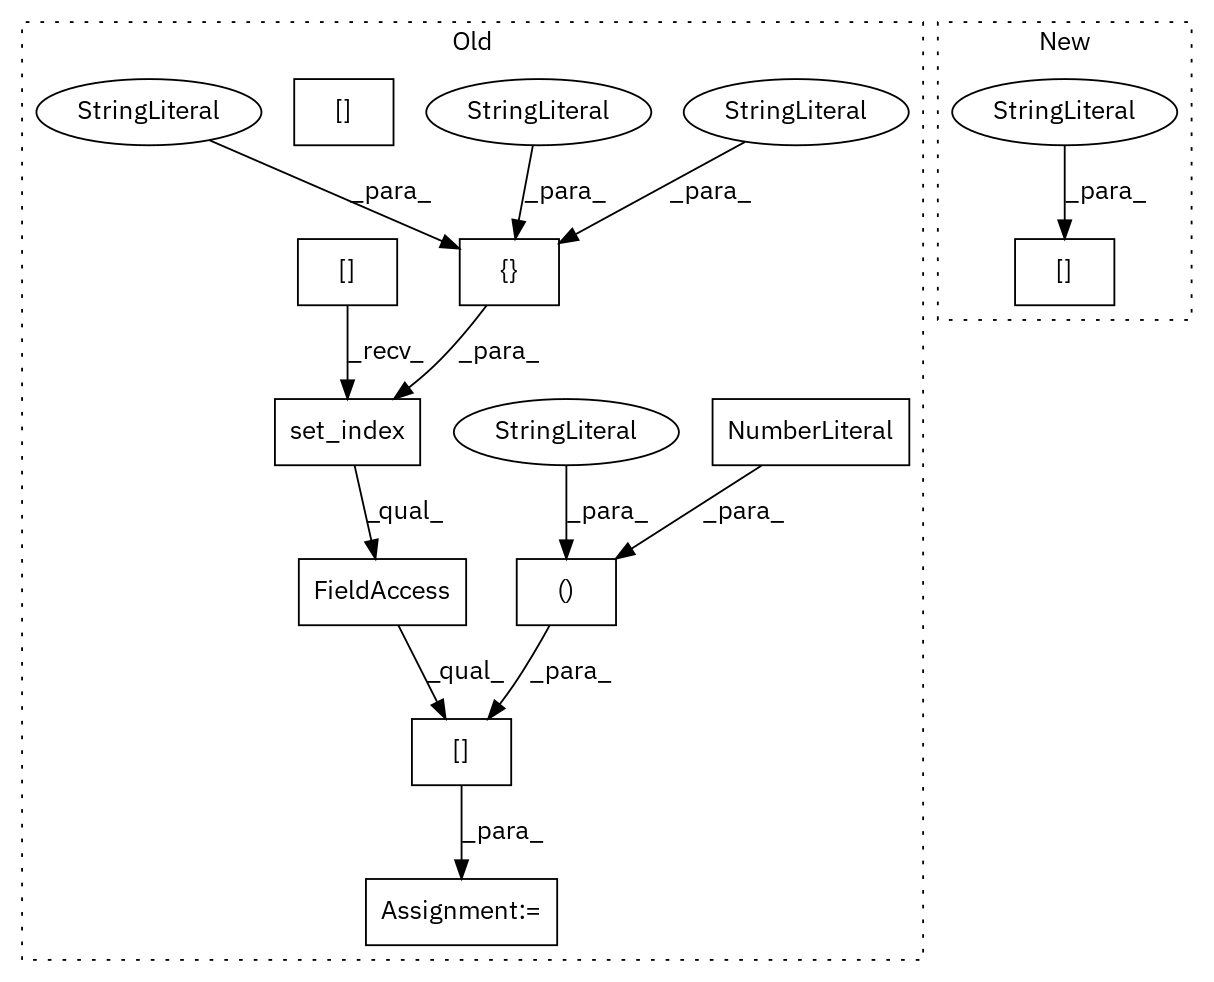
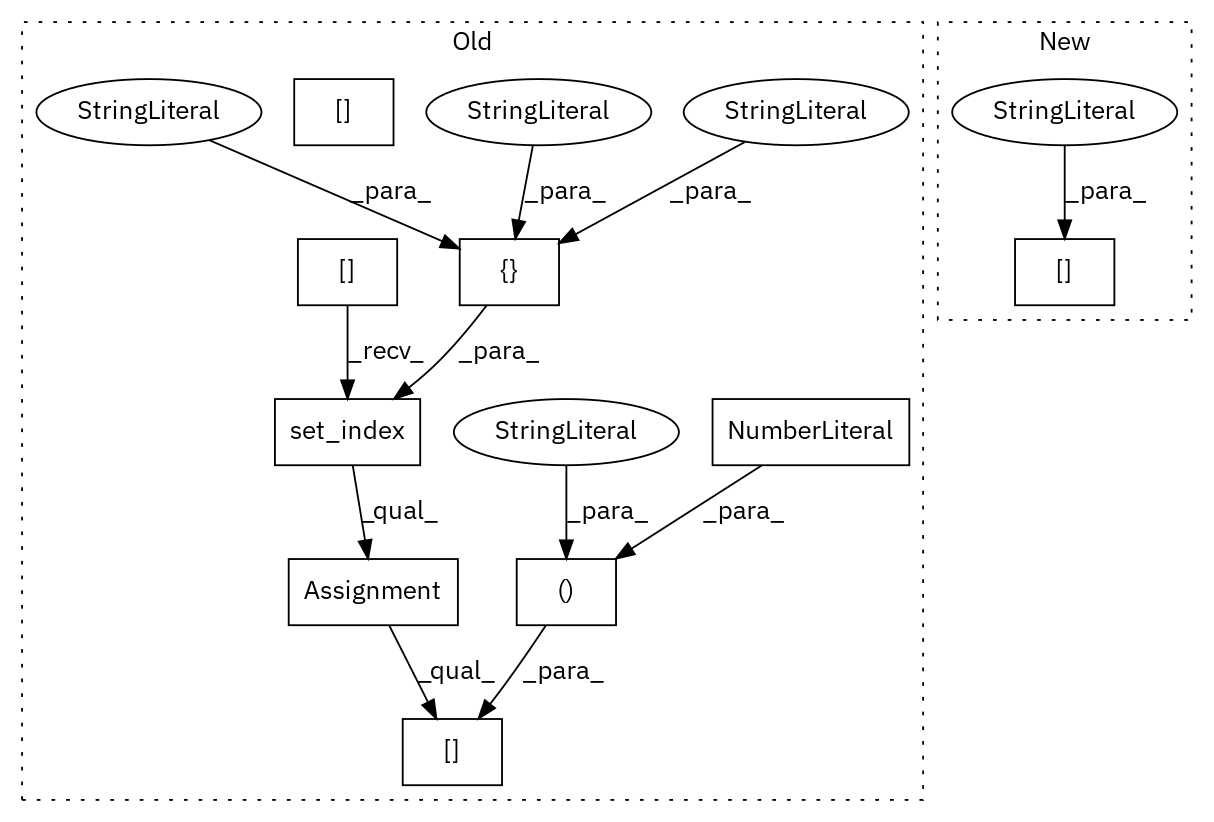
node "FieldAccess": label "FieldAccess" -> "Assignment"
node "Assignment:=": removed
